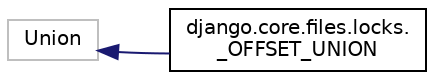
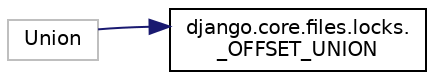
edge "django.core.files.locks. _OFFSET_UNION" -> "Union": reversed
